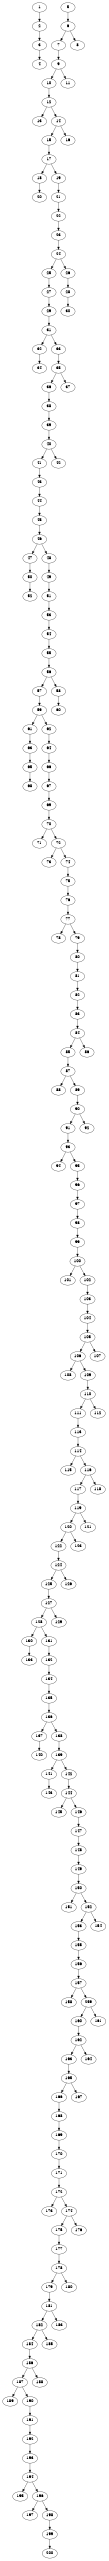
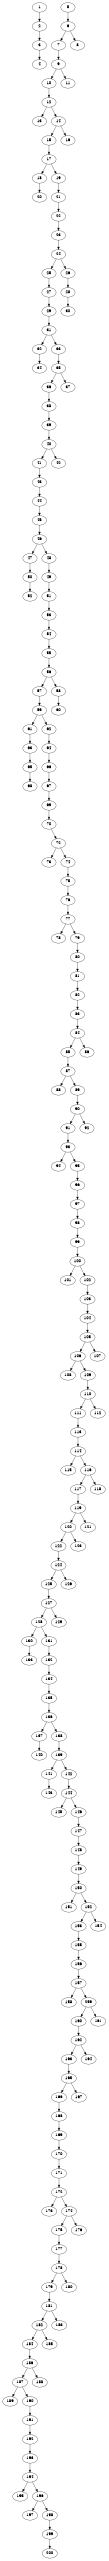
node "71": removed
